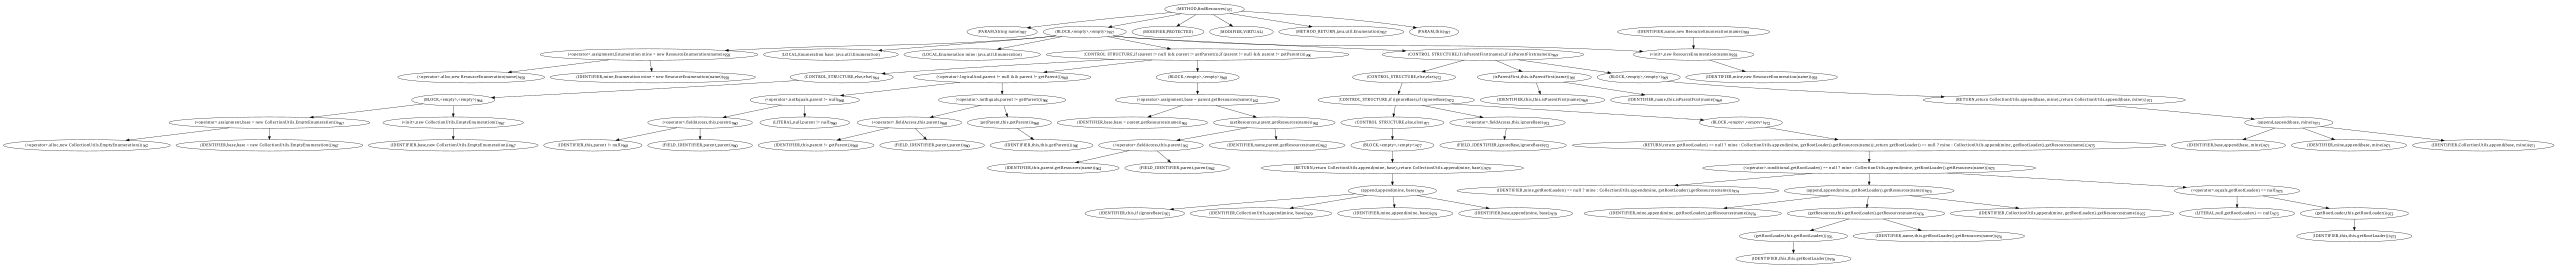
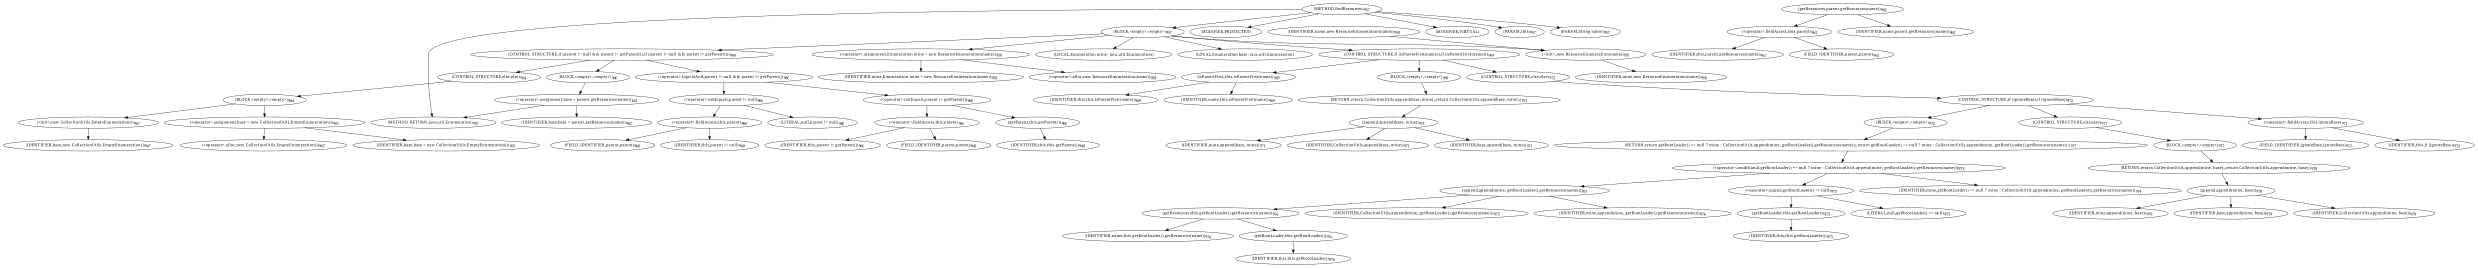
edge "(<operator>.assignment,base = parent.getResources(name))" -> "(getResources,parent.getResources(name))": now "(<operator>.assignment,base = parent.getResources(name))" -> "(METHOD_RETURN,java.util.Enumeration)"
edge "(append,append(mine, base))" -> "(IDENTIFIER,this,if (ignoreBase))": now "(<operator>.fieldAccess,this.ignoreBase)" -> "(IDENTIFIER,this,if (ignoreBase))"
